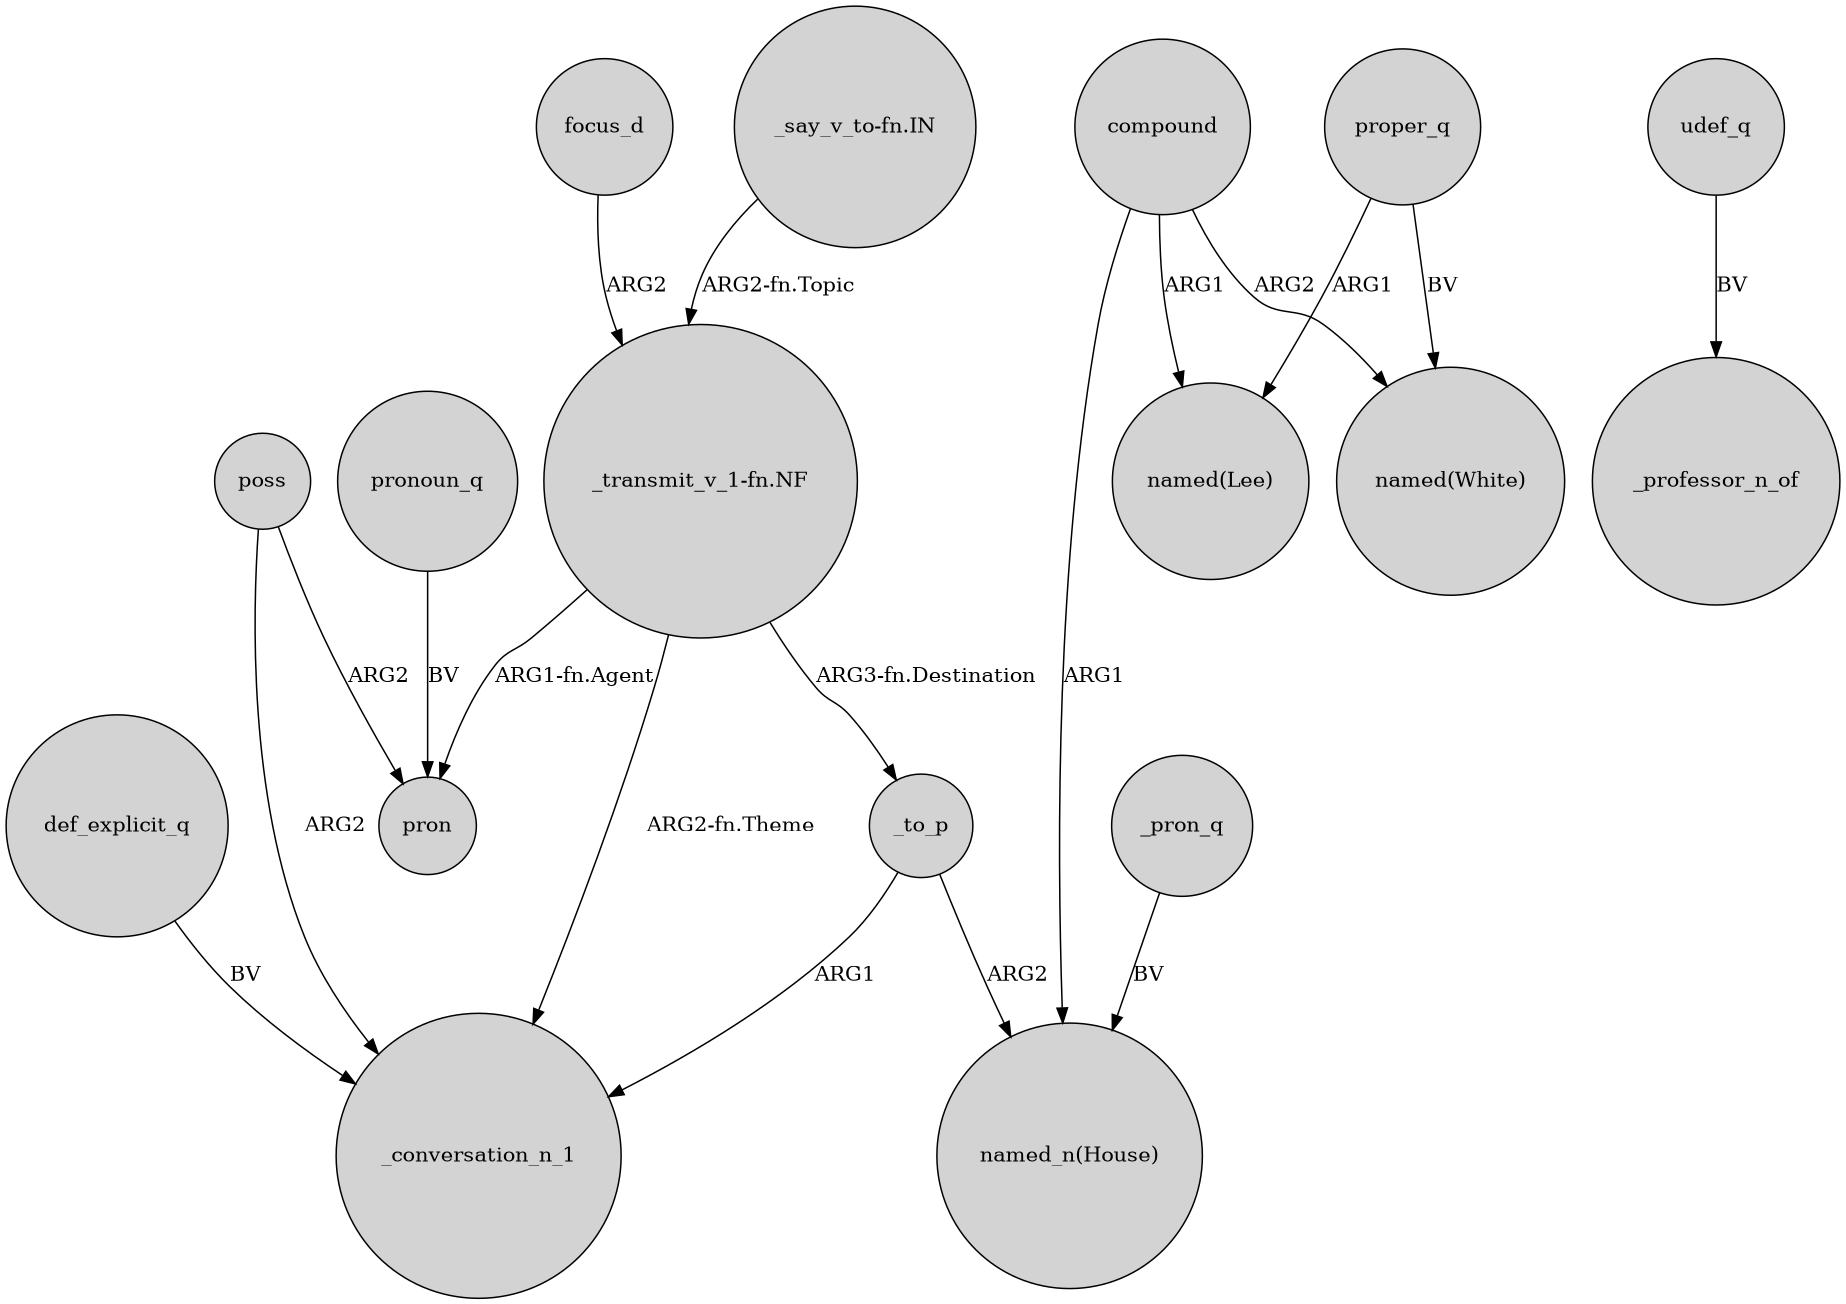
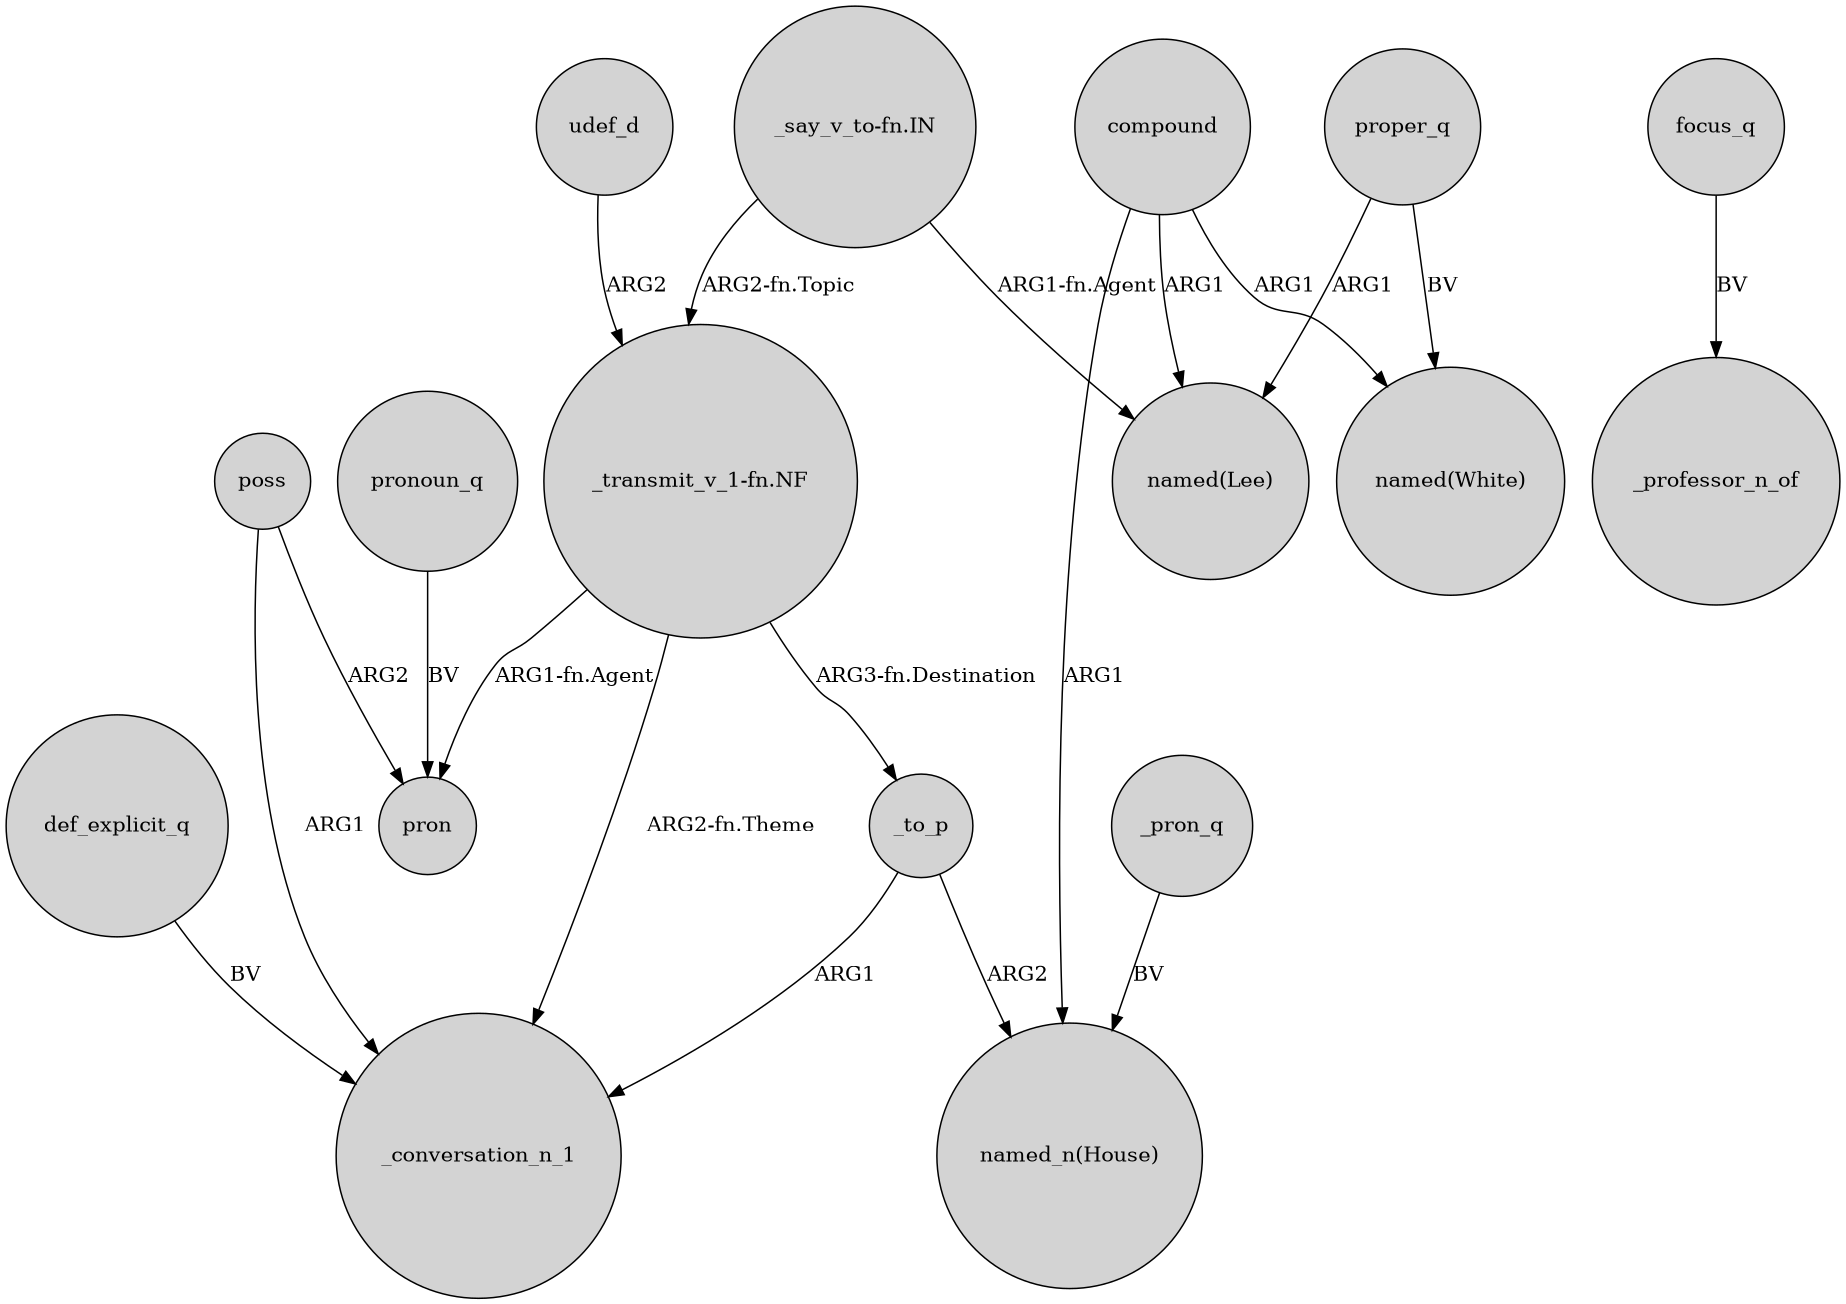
node "focus_d": label "focus_d" -> "udef_d"
node "udef_q": label "udef_q" -> "focus_q"
edge "compound" -> "named(White)": label "ARG2" -> "ARG1"
edge "_say_v_to-fn.IN" -> "named(Lee)": added, label "ARG1-fn.Agent"
edge "poss" -> "_conversation_n_1": label "ARG2" -> "ARG1"
